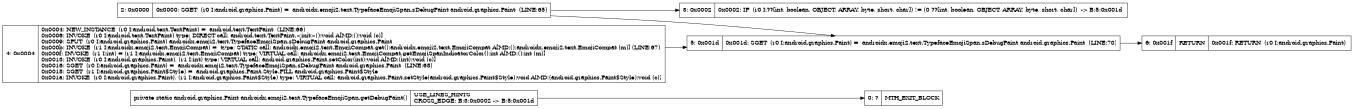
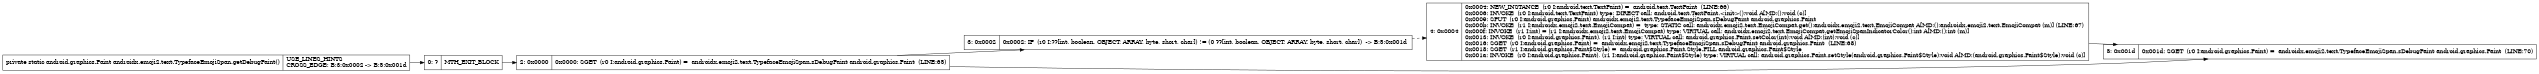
edge "3: 0x0002" -> "4: 0x0004": added
node "6: 0x001f": removed
edge "0: ?" -> "2: 0x0000": added
